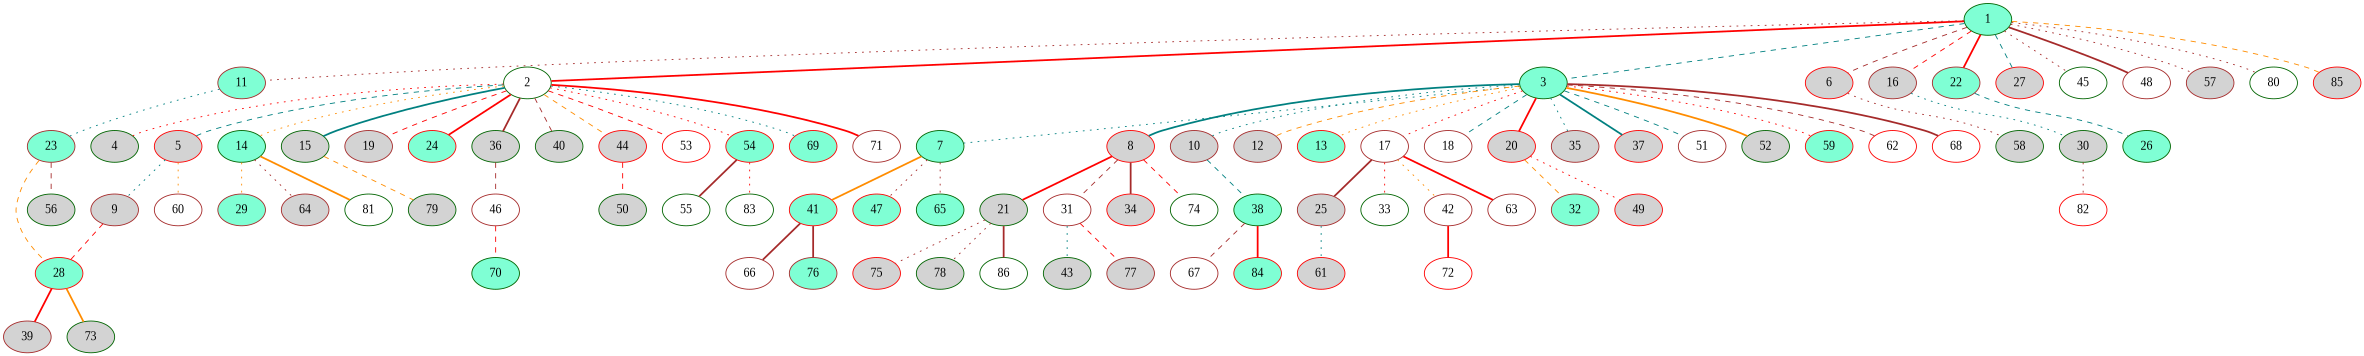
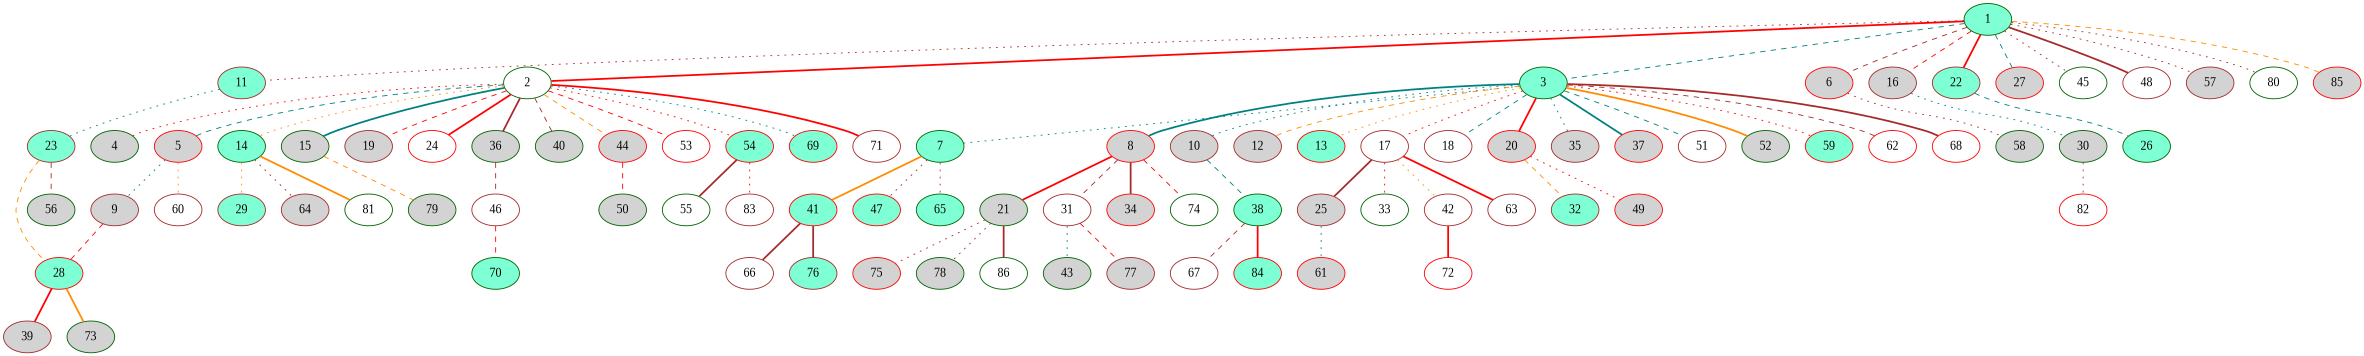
node "24": fillcolor aquamarine -> white
node "83": color darkgreen -> brown
